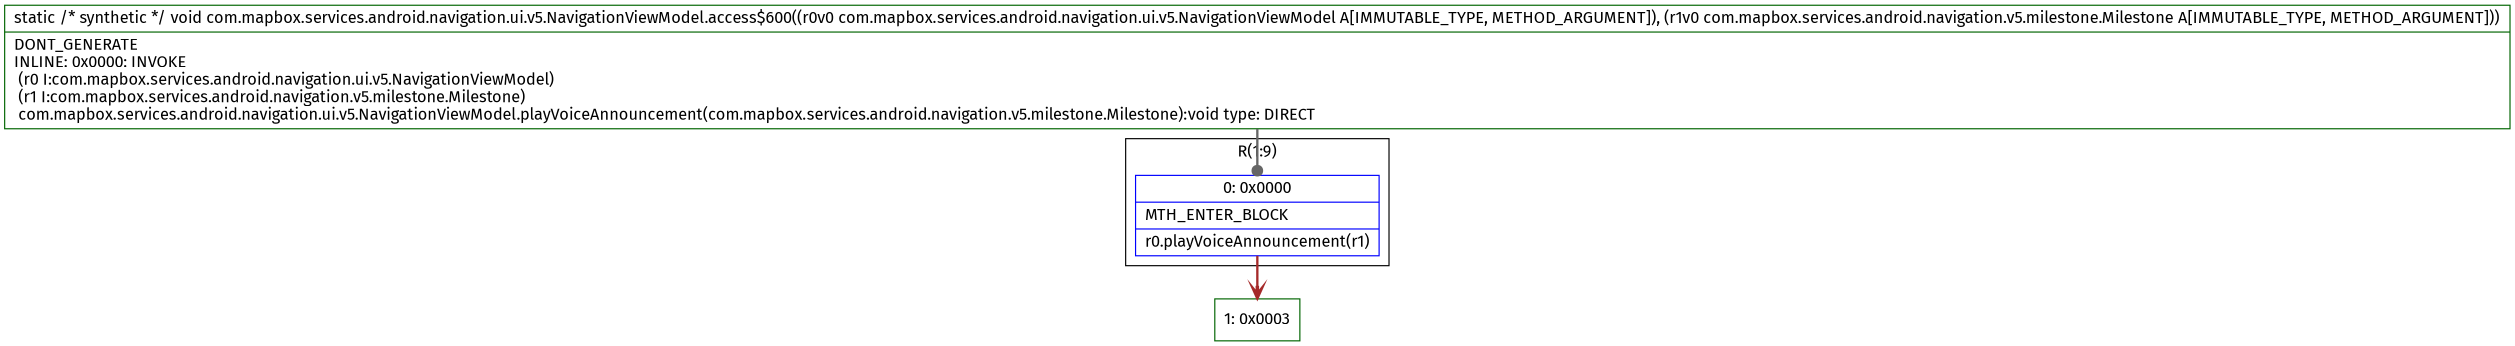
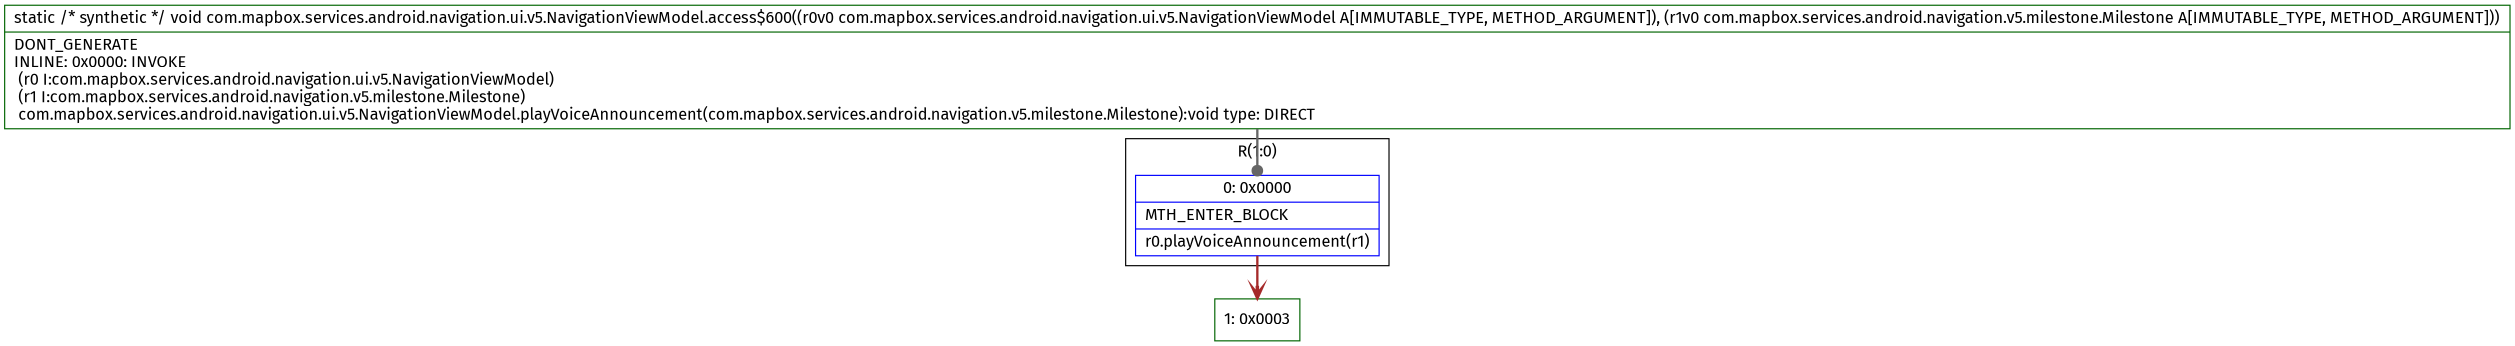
cluster "R(1:9)": label "R(1:9)" -> "R(1:0)"
